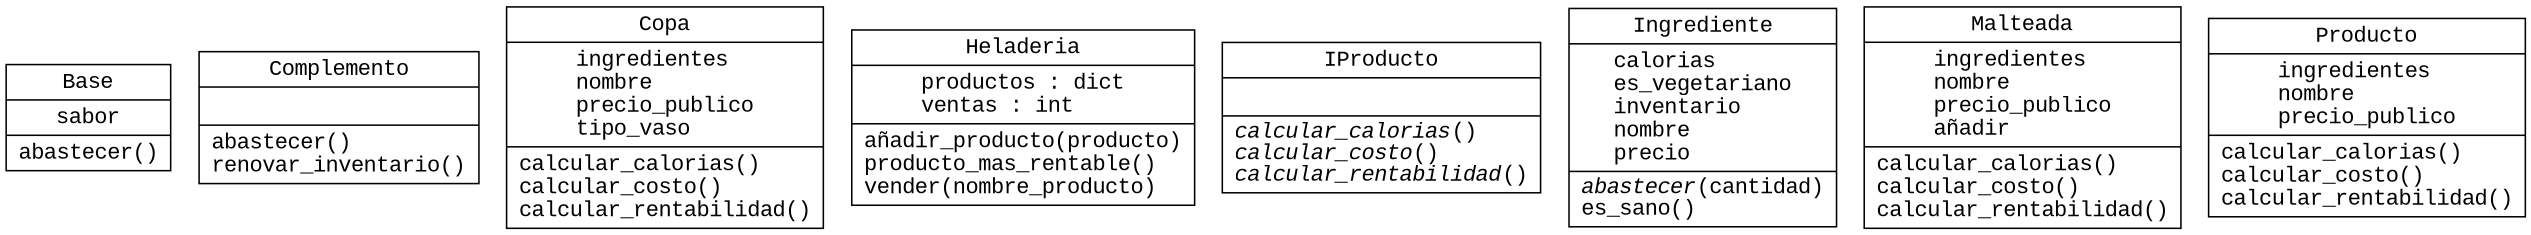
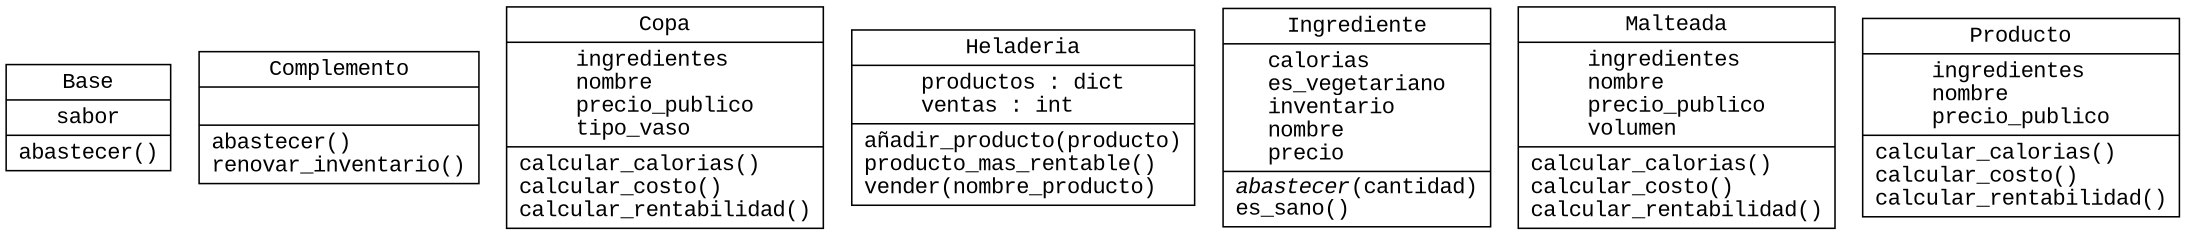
node "IProducto": removed
node "Malteada": text "añadir" -> "volumen"
